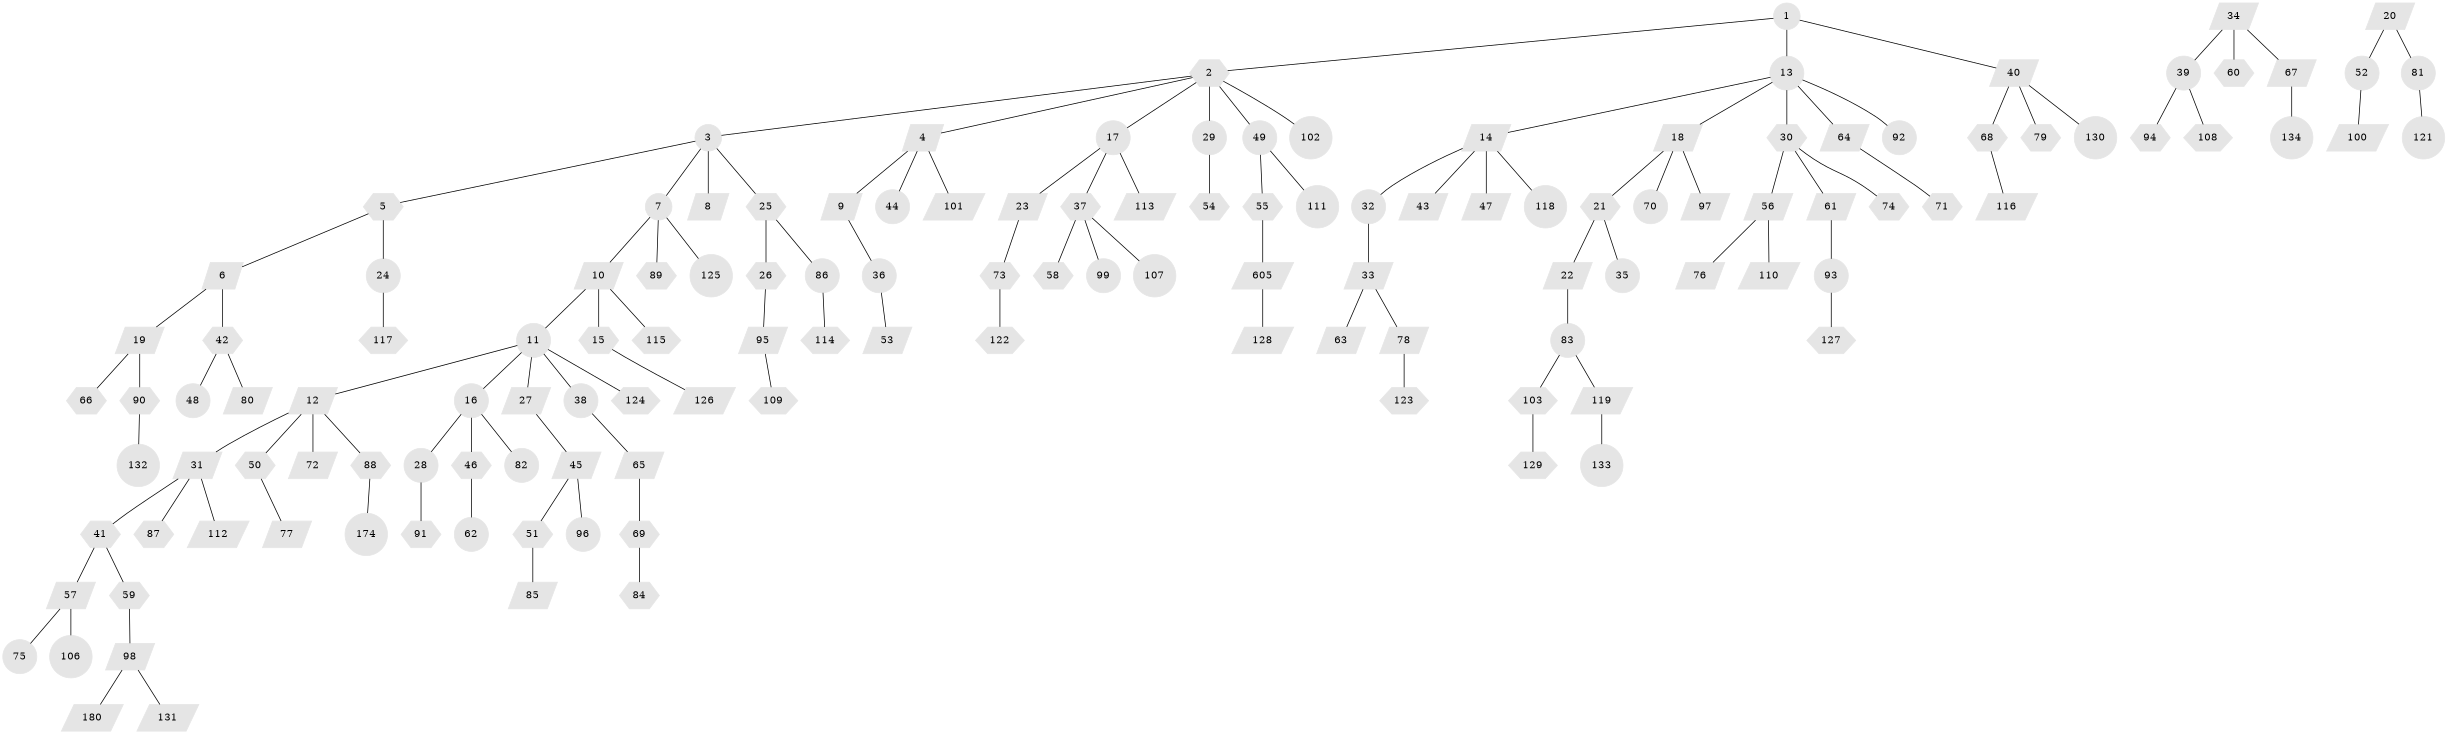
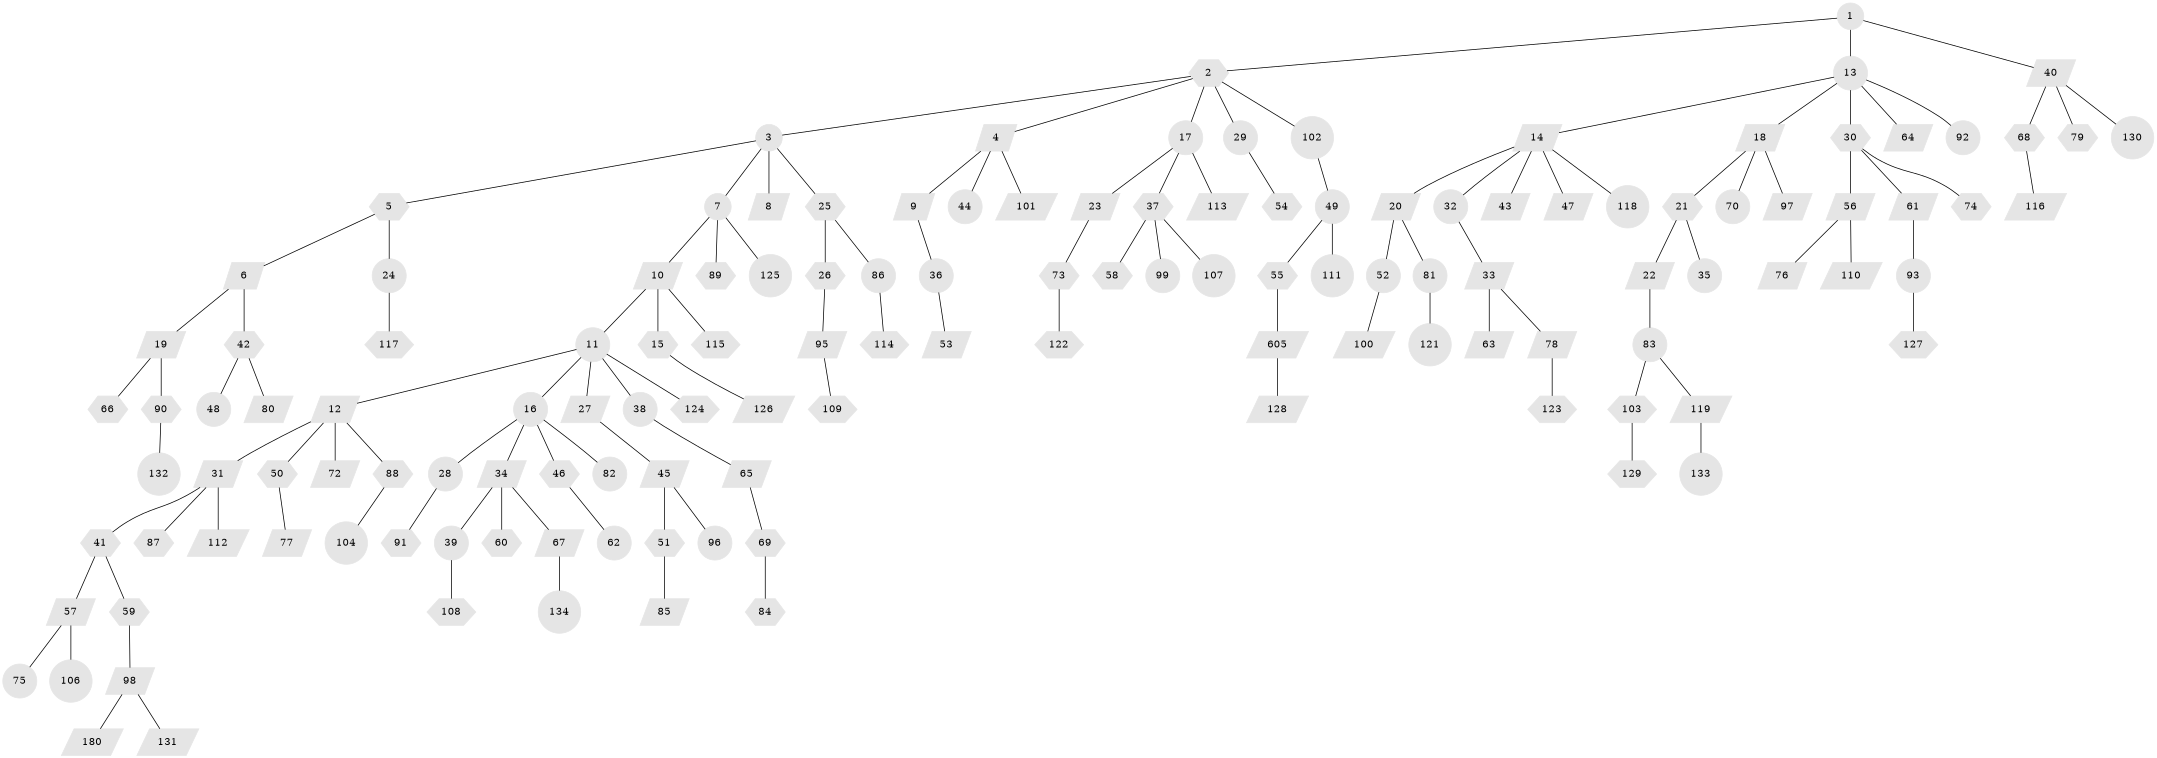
edge "2" -- "49": now "102" -- "49"
node "94": removed
edge "14" -- "20": added
node "71": removed
edge "16" -- "34": added
node "174": label "174" -> "104"
